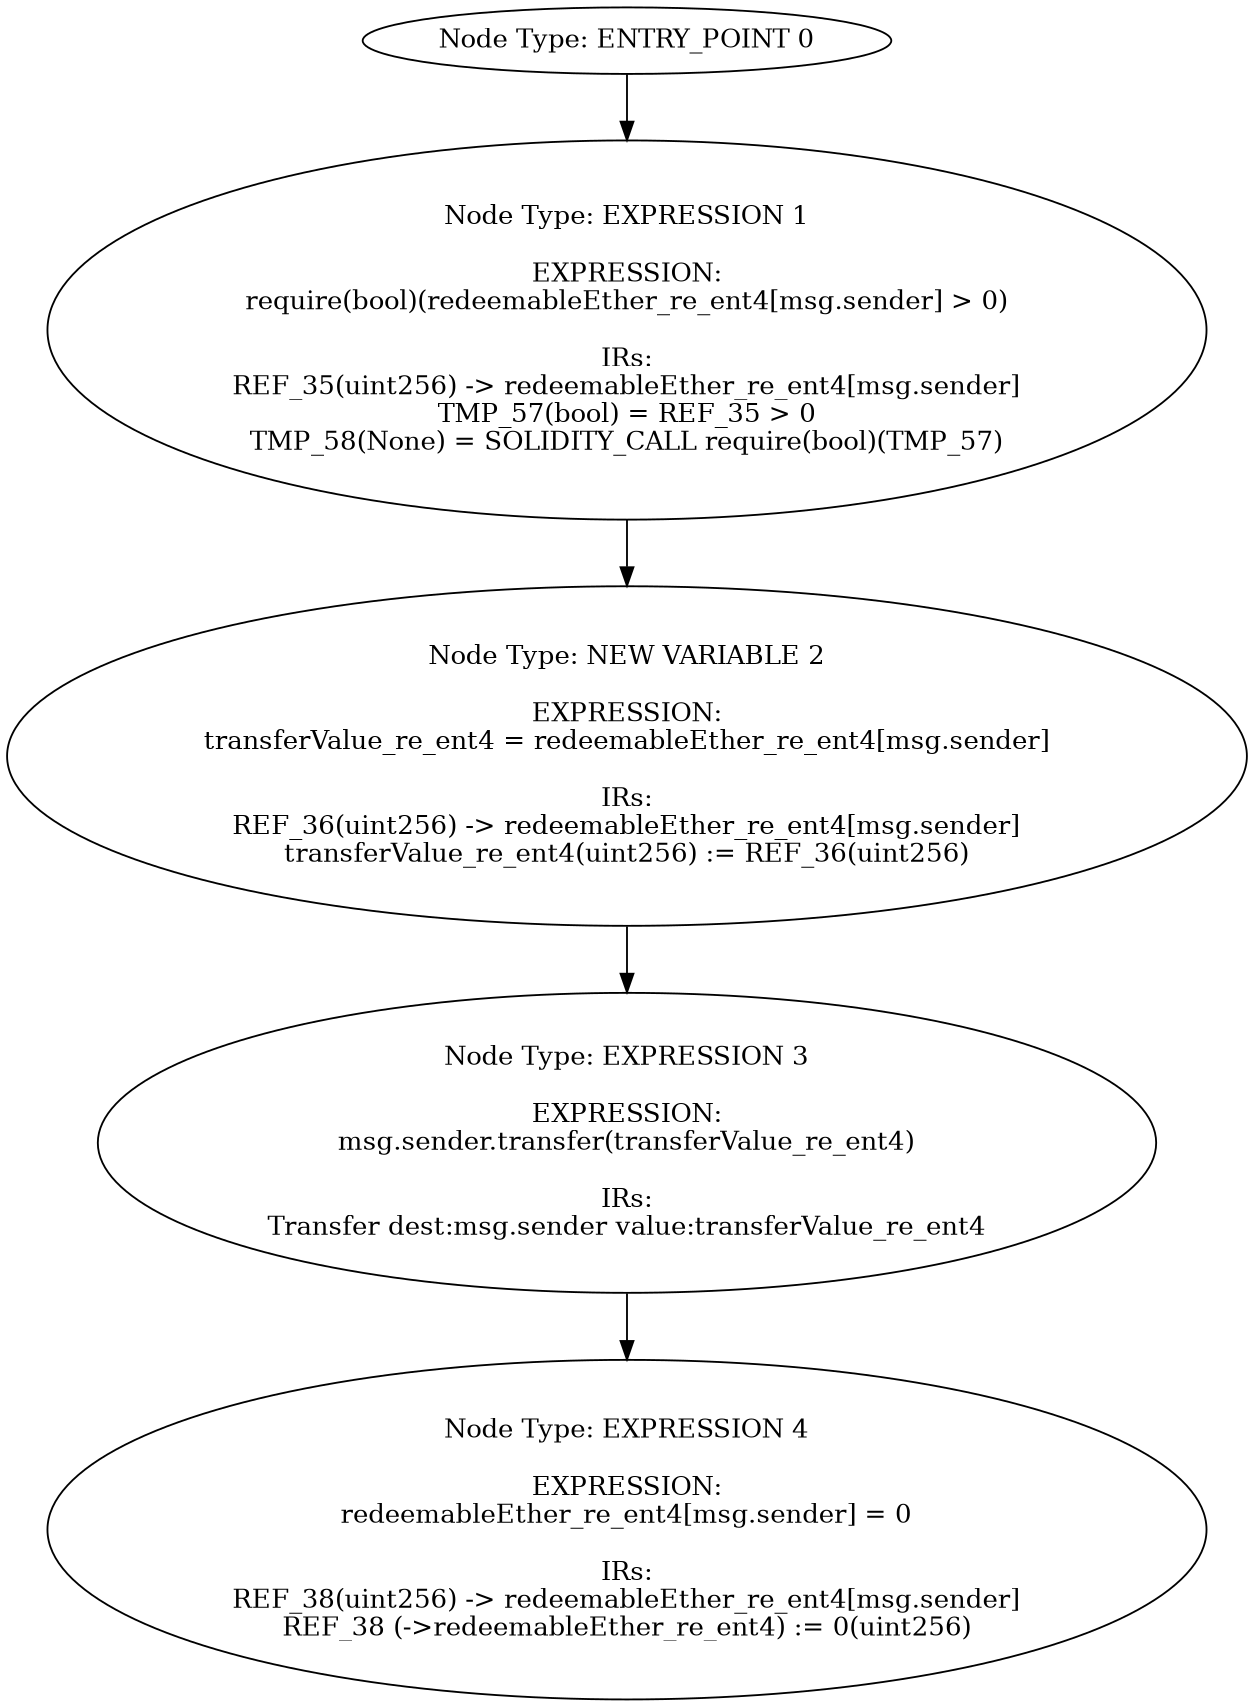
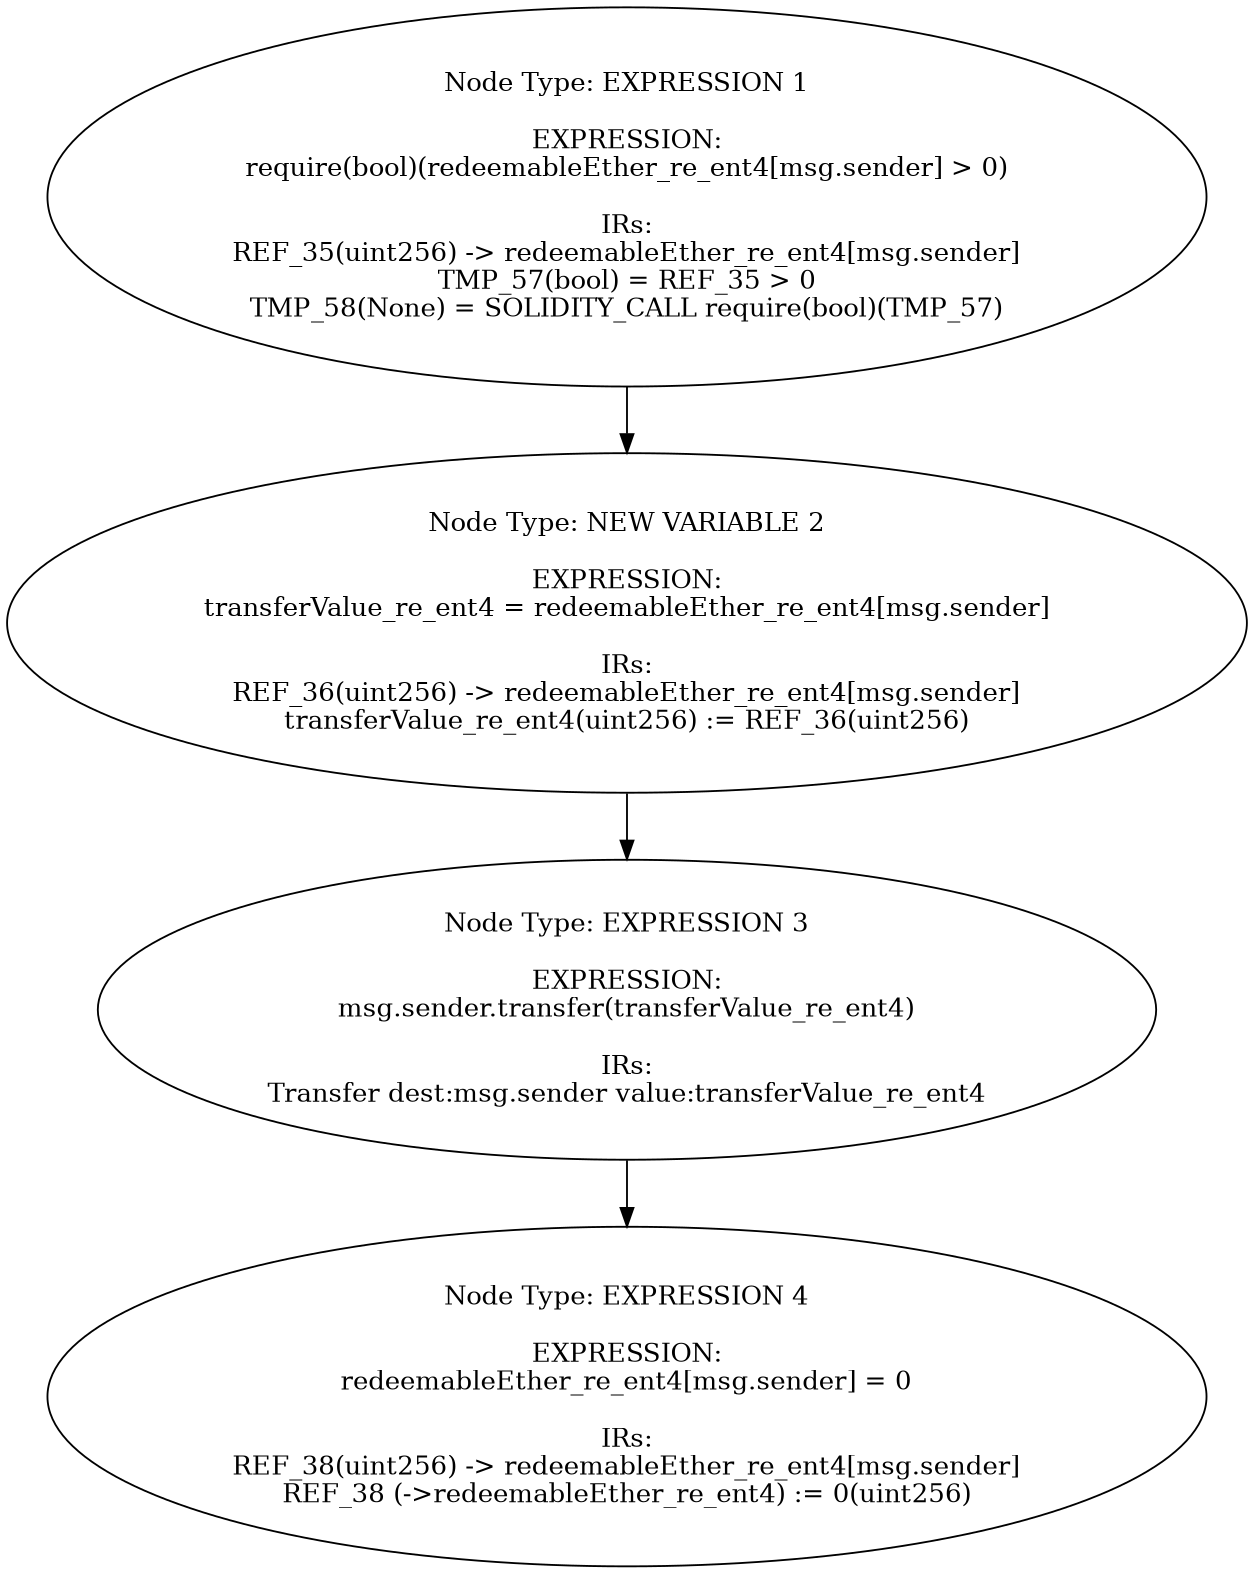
node "Node Type: ENTRY_POINT 0": removed
